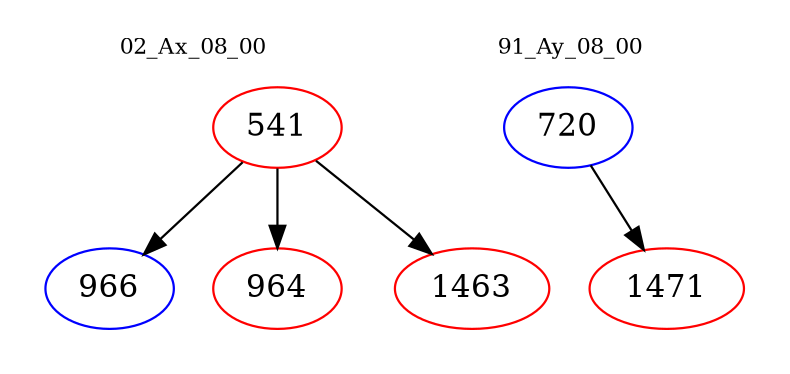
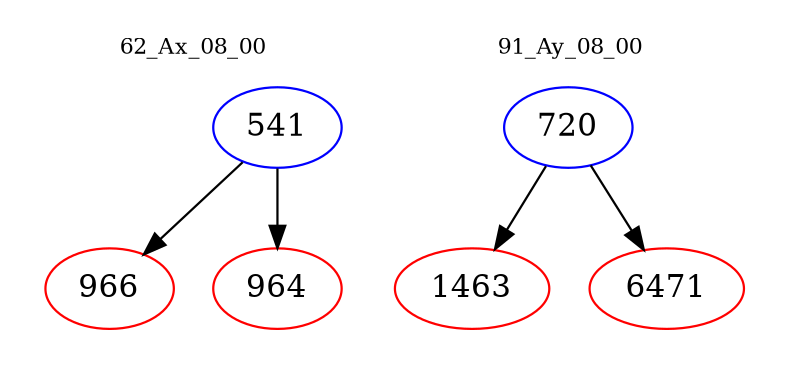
cluster "02_Ax_08_00": label "02_Ax_08_00" -> "62_Ax_08_00"
node "541": color red -> blue
edge "541" -> "1463": now "720" -> "1463"
node "966": color blue -> red
node "1471": label "1471" -> "6471"
